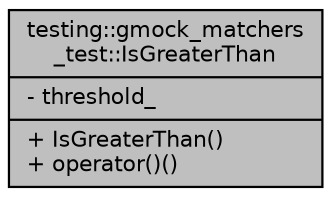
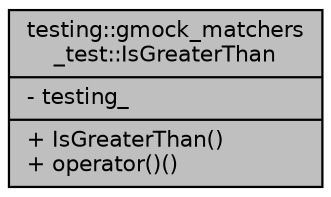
node "testing::gmock_matchers": text "- threshold_" -> "- testing_"
